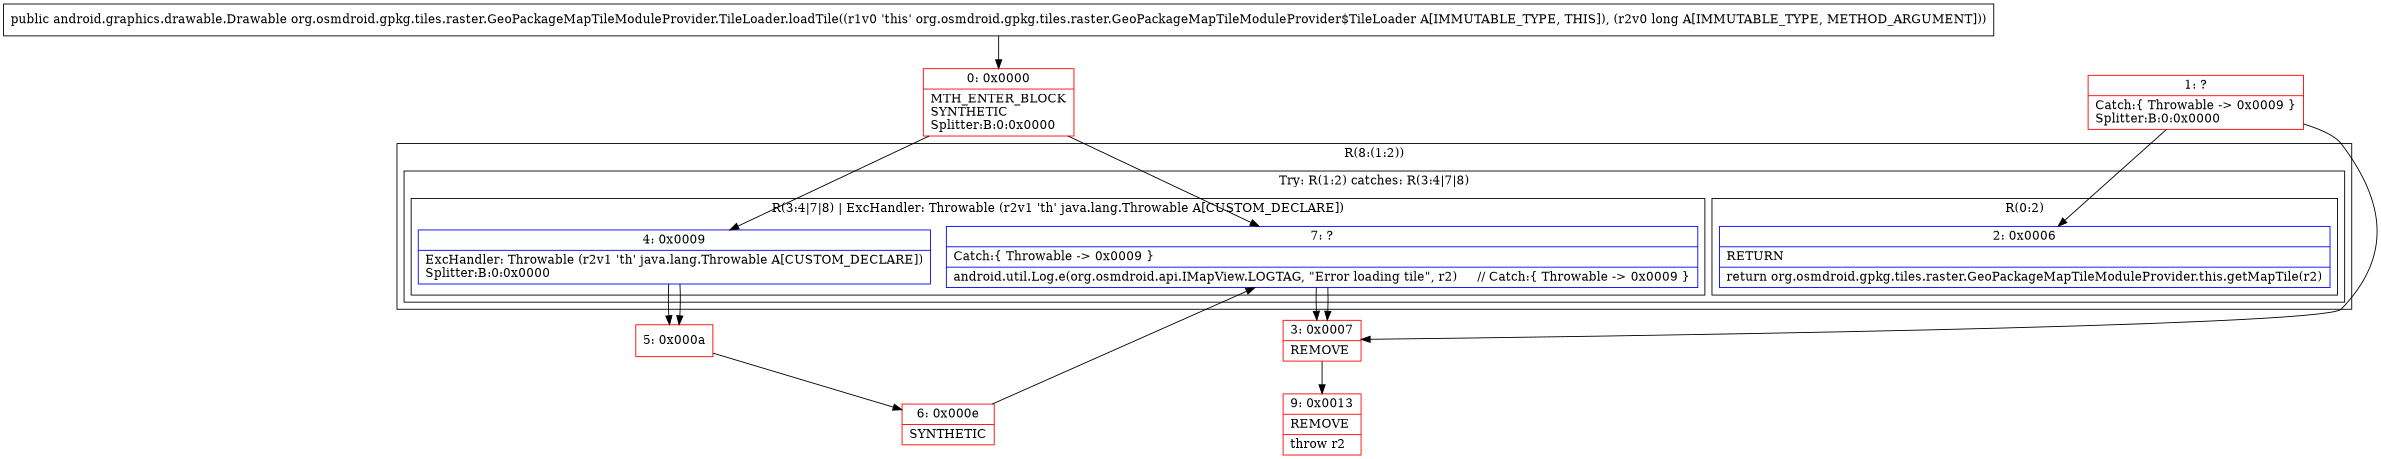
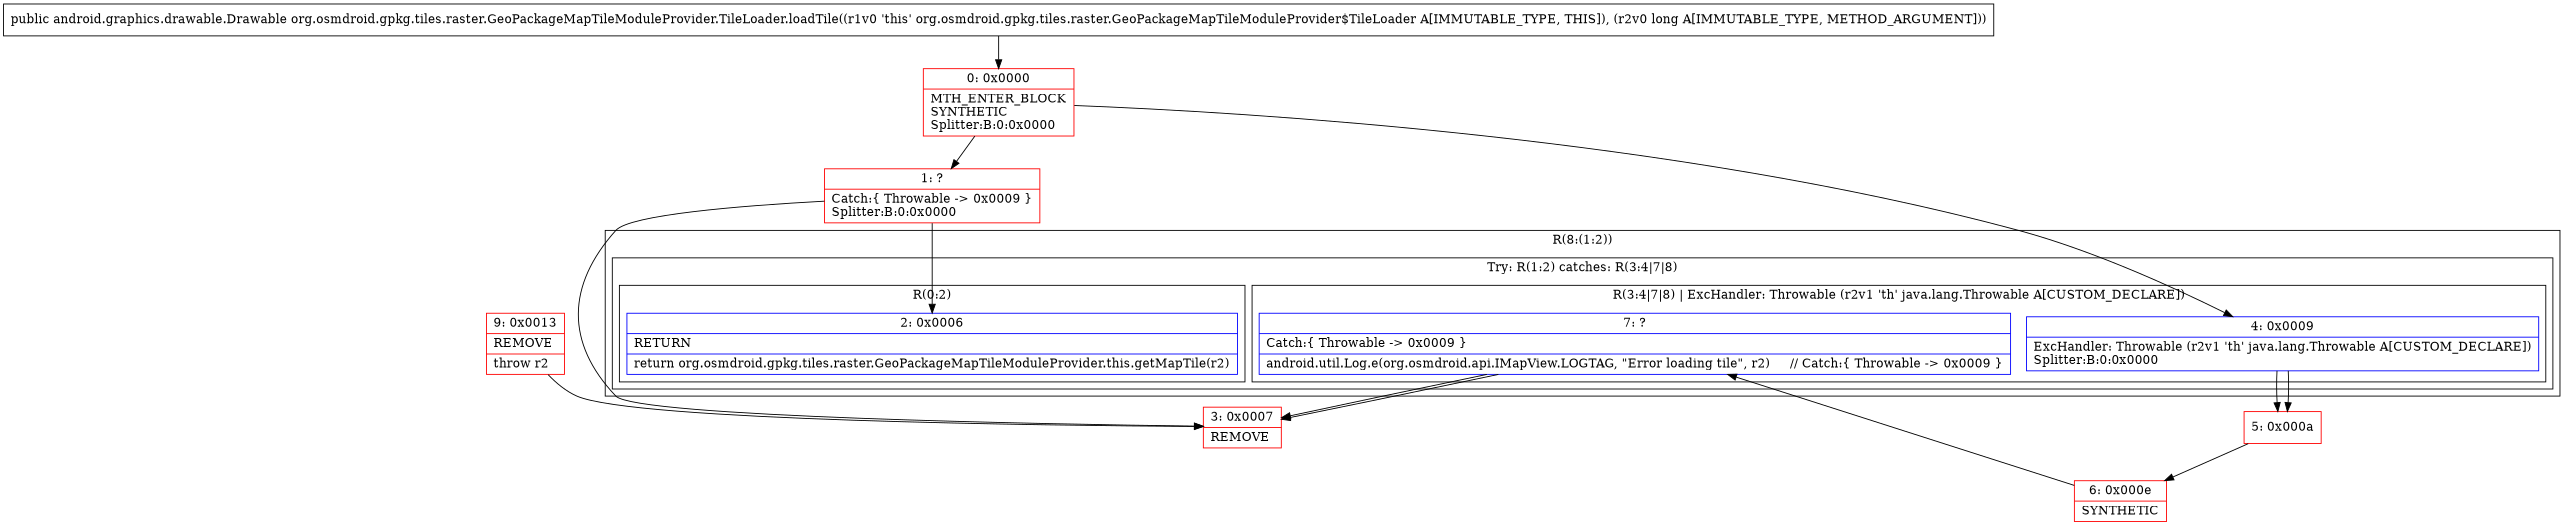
edge "0: 0x0000" -> "7: ?": now "0: 0x0000" -> "1: ?"
edge "3: 0x0007" -> "9: 0x0013": reversed
